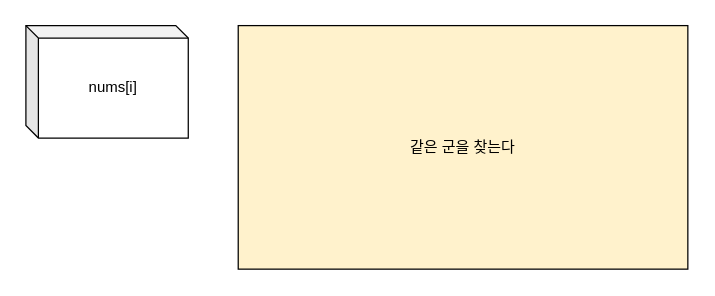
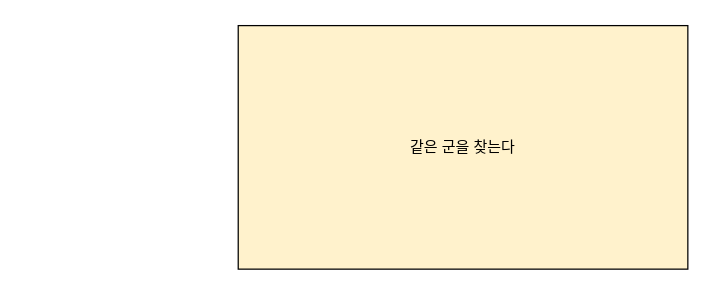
node "nums[i]": removed
